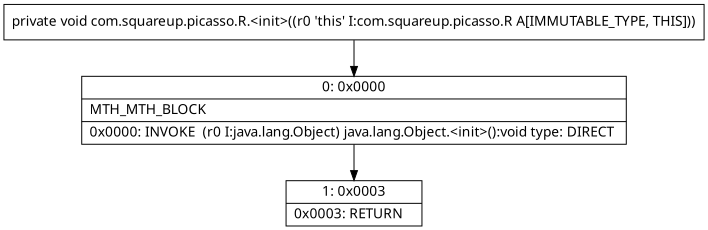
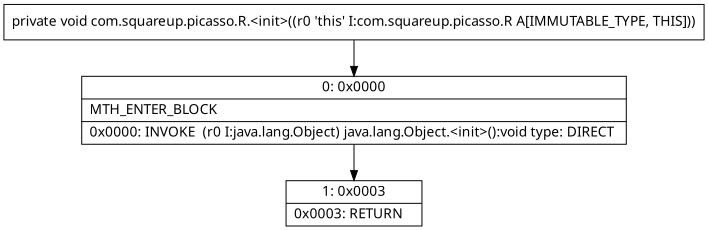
node "0: 0x0000": text "MTH_MTH_BLOCK" -> "MTH_ENTER_BLOCK"
